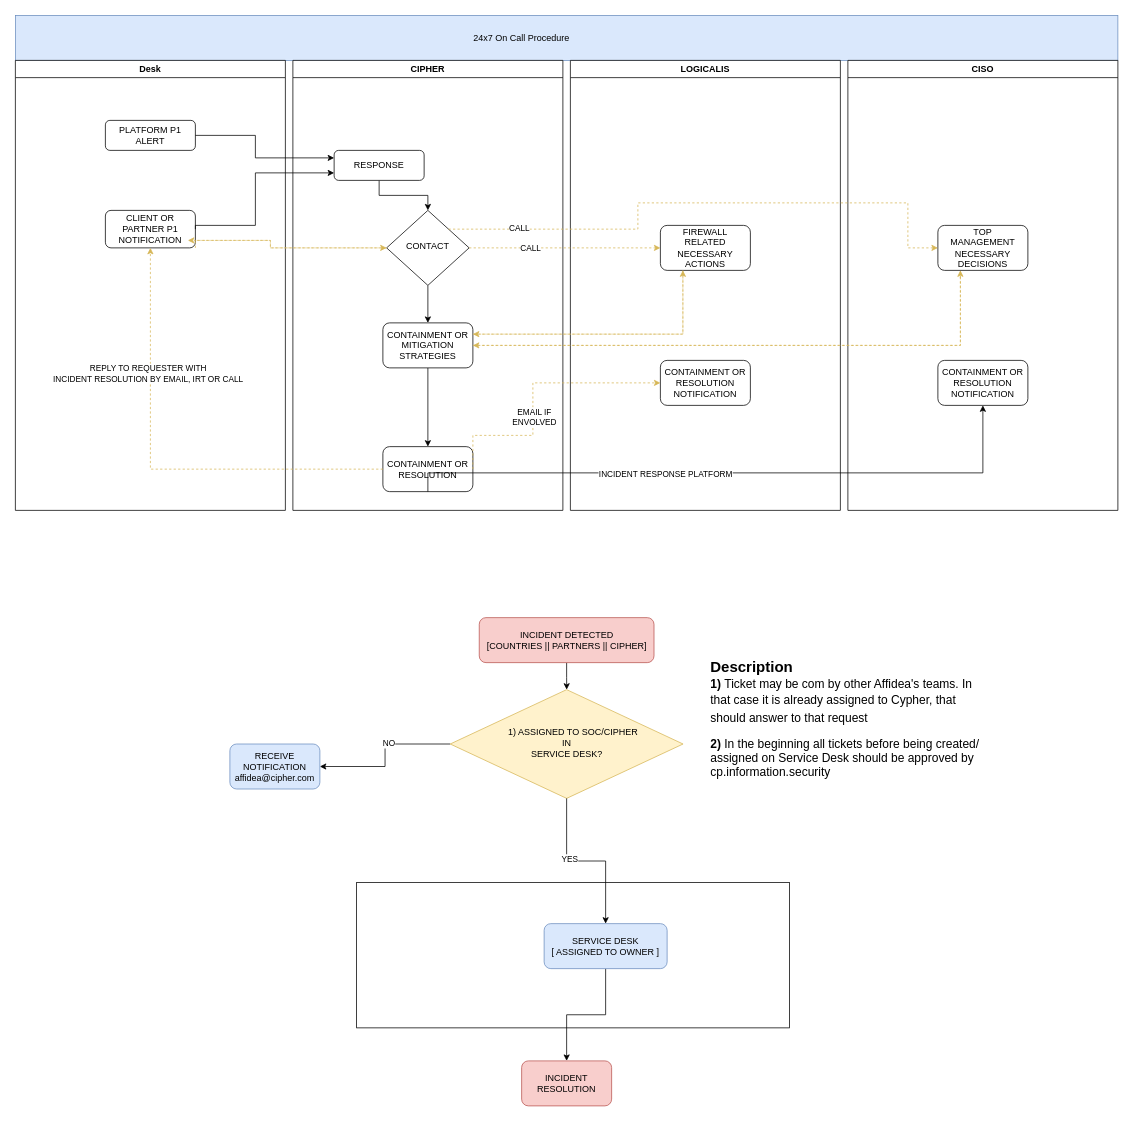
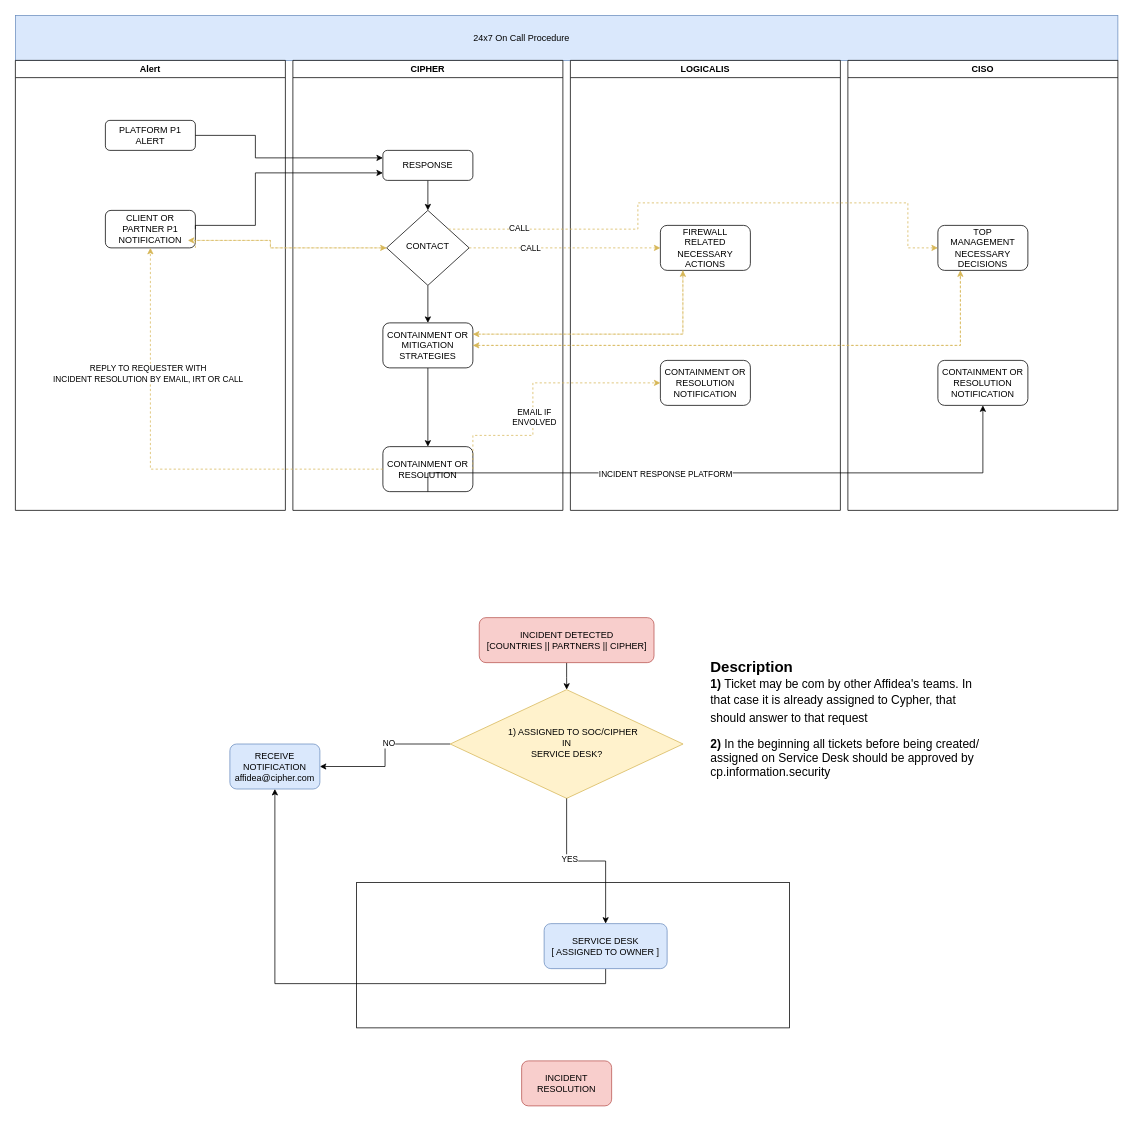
node "Desk": label "Desk" -> "Alert"
node "RESPONSE": moved (379, 165) -> (428, 165)
edge "SERVICE DESK [ ASSIGNED TO OWNER ]" -> "INCIDENT RESOLUTION": now "SERVICE DESK [ ASSIGNED TO OWNER ]" -> "RECEIVE NOTIFICATION affidea@cipher.com"
